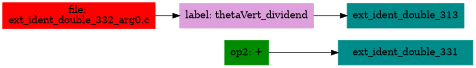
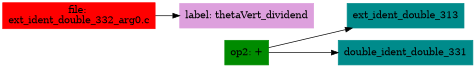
edge "label: thetaVert_dividend" -> "ext_ident_double_313": now "op2: +" -> "ext_ident_double_313"
node "ext_ident_double_331": label "ext_ident_double_331" -> "double_ident_double_331"
